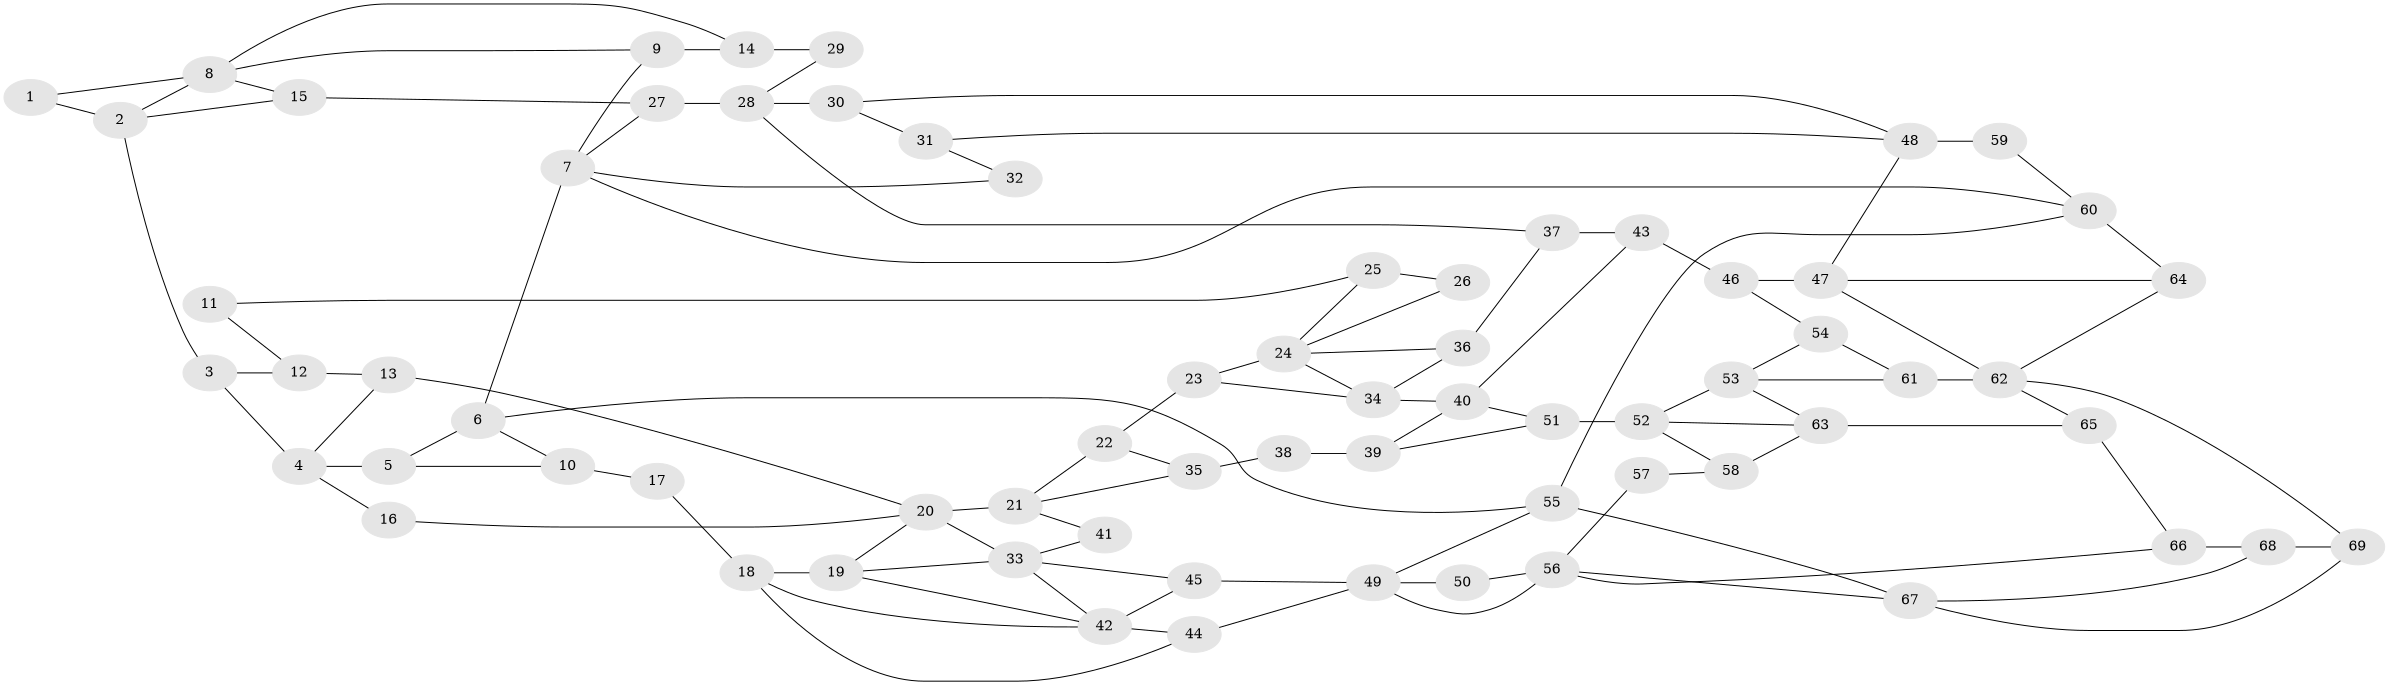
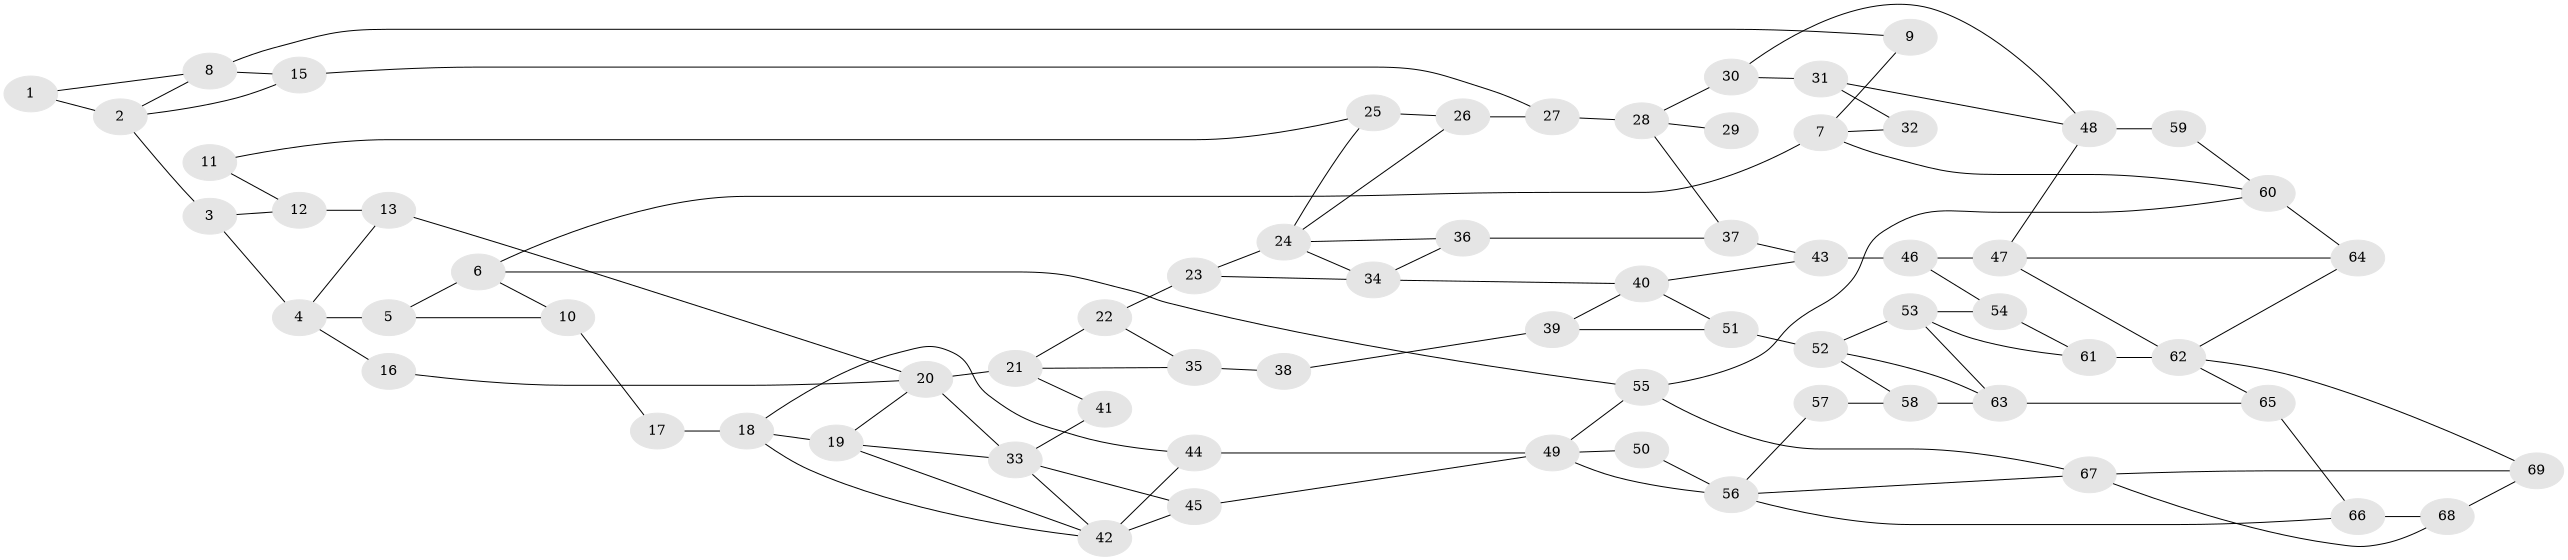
node "14": removed
edge "27" -- "7": now "27" -- "26"
